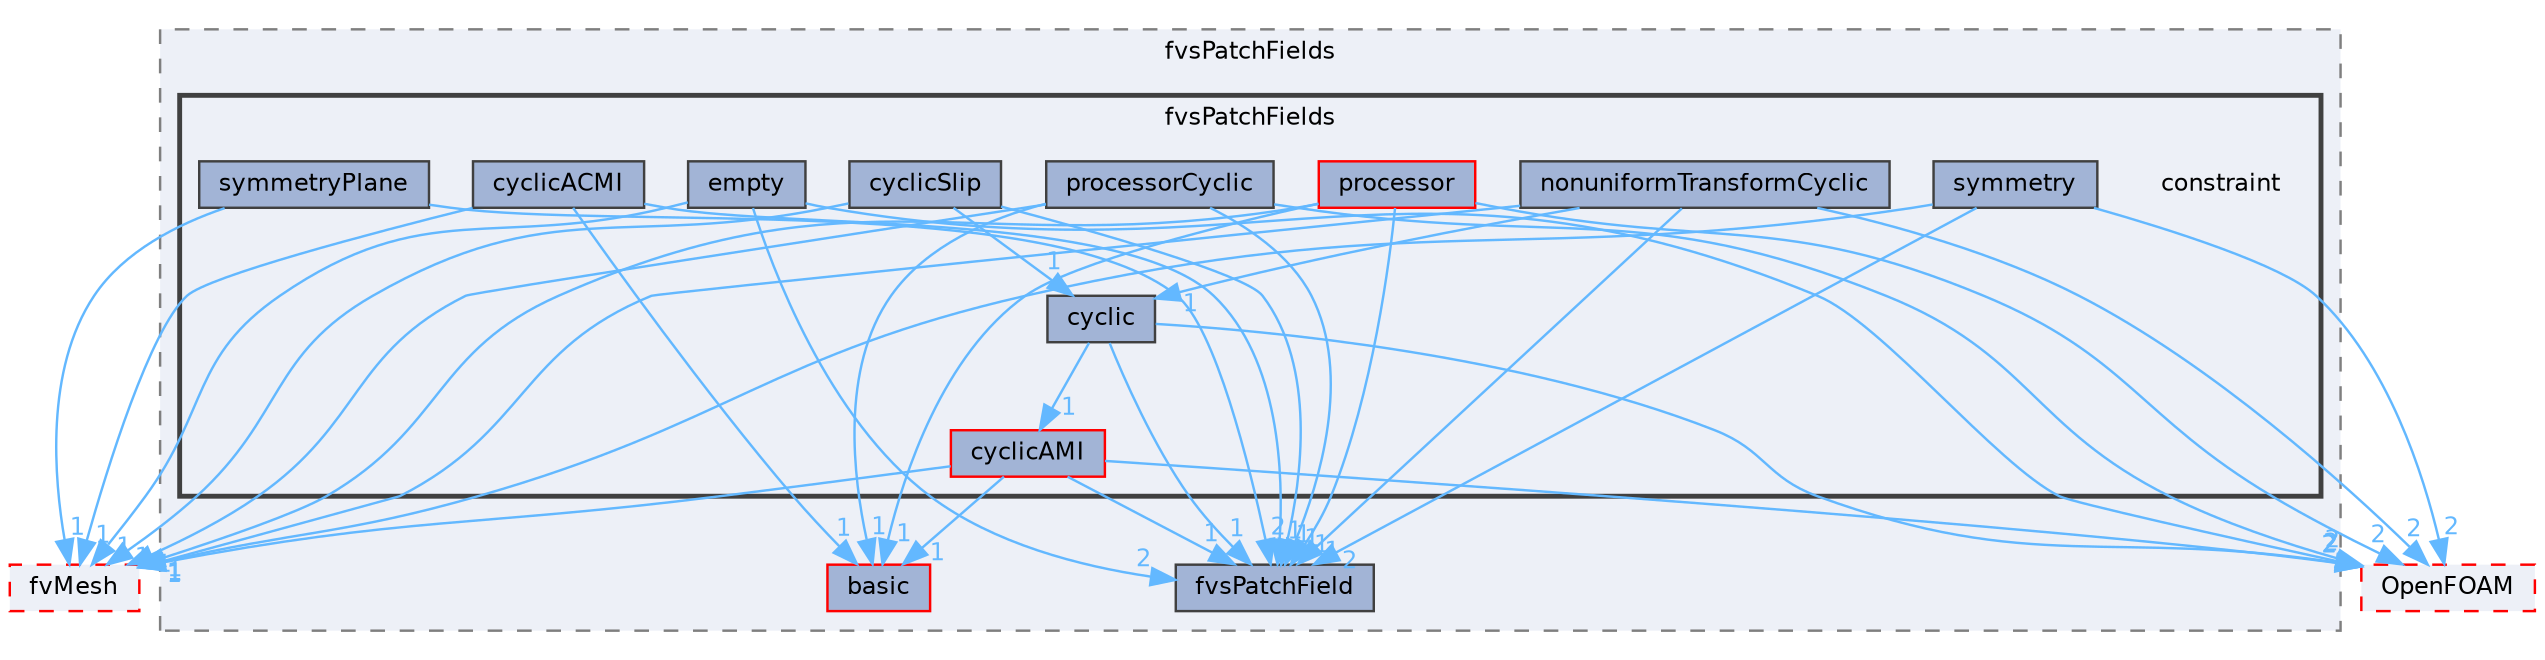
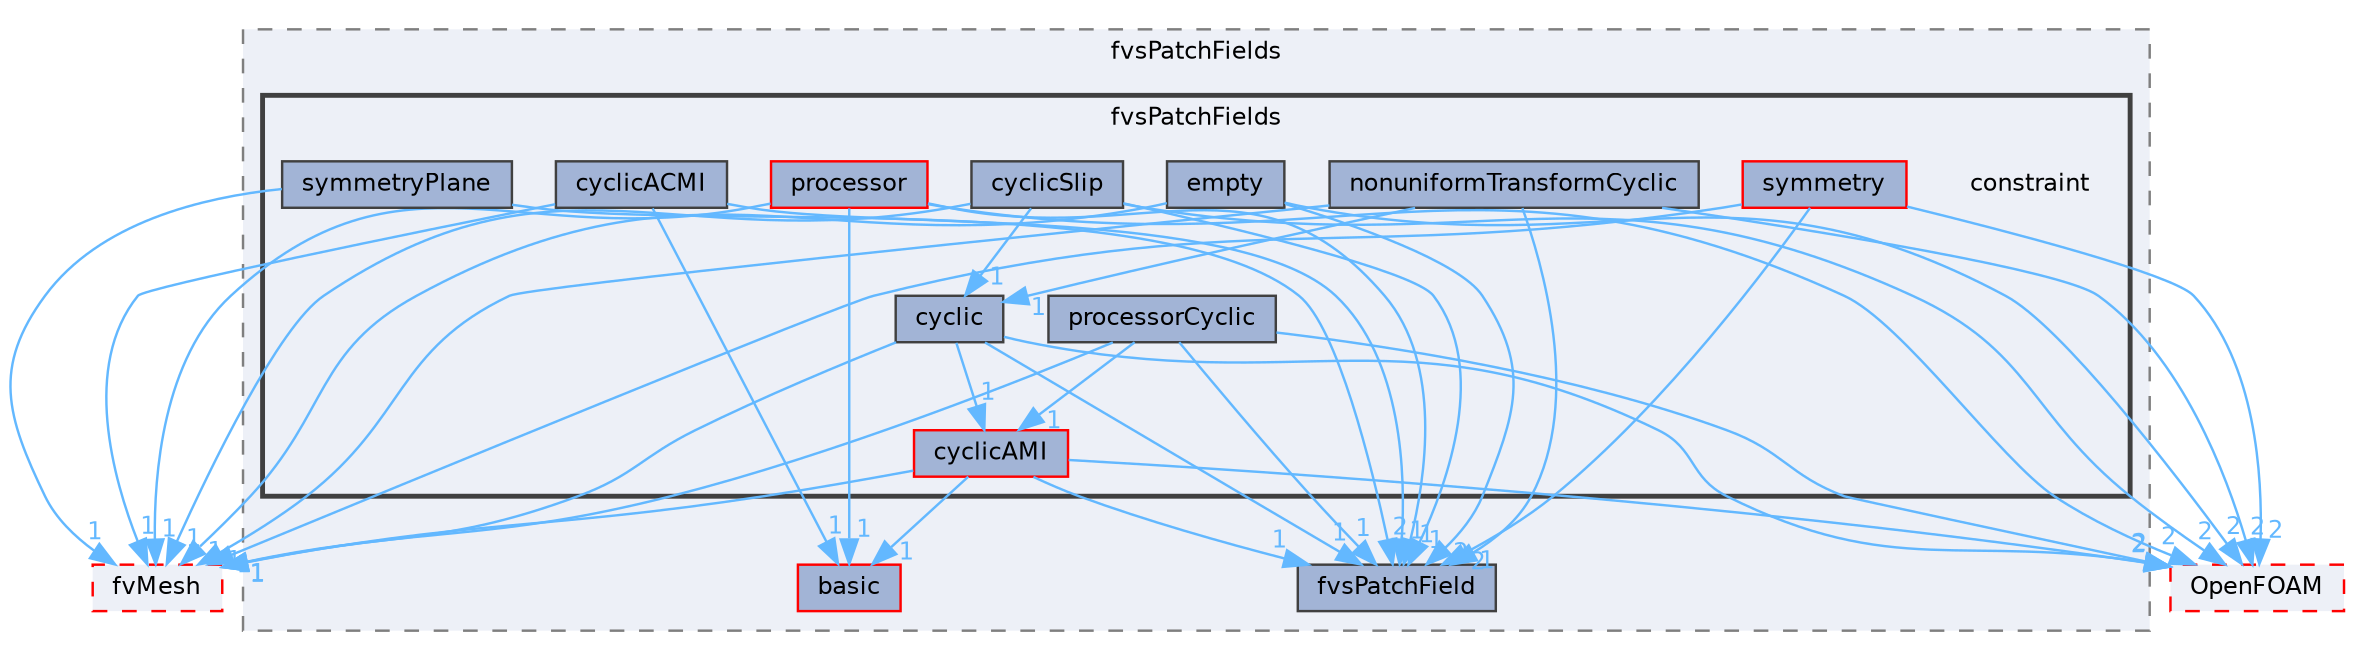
node "symmetry": color grey25 -> red
edge "cyclicSlip" -> "OpenFOAM": added
edge "processorCyclic" -> "basic": now "processorCyclic" -> "cyclicAMI"
edge "cyclic" -> "fvMesh": added
